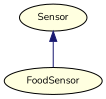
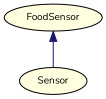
edge "FoodSensor" -> "Sensor": reversed
